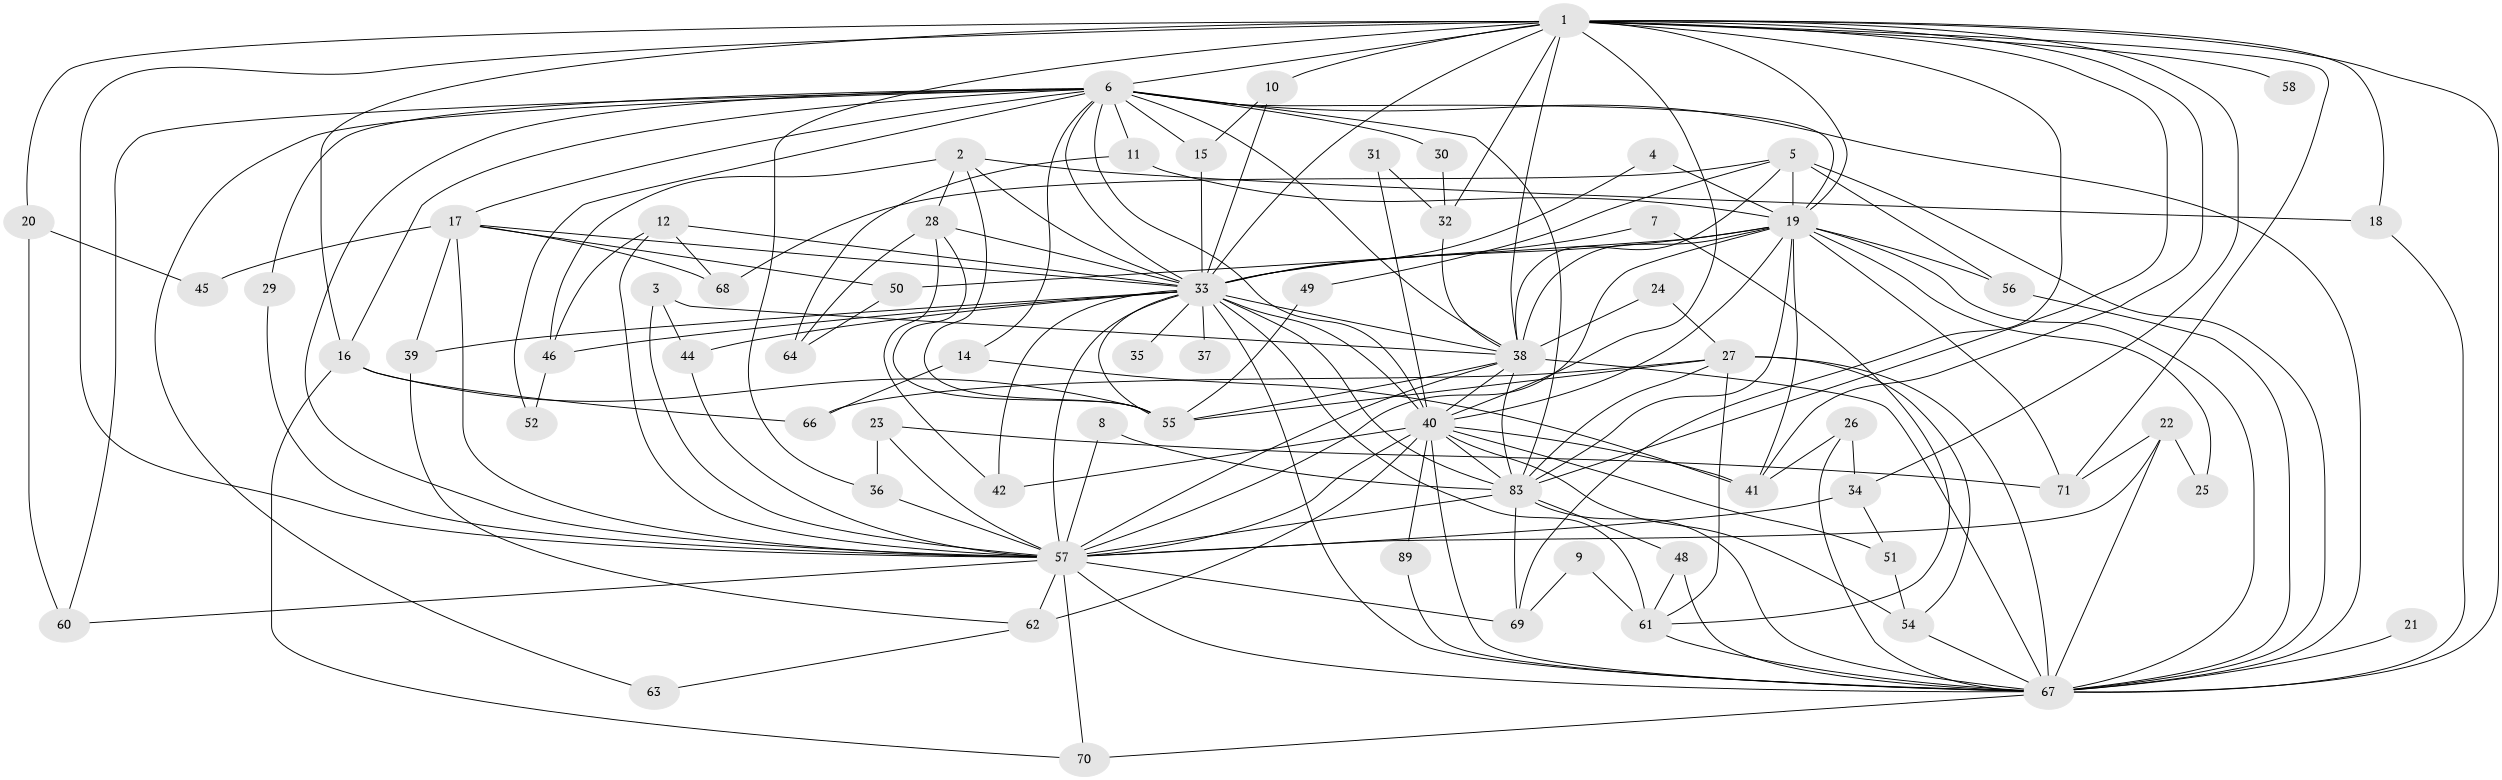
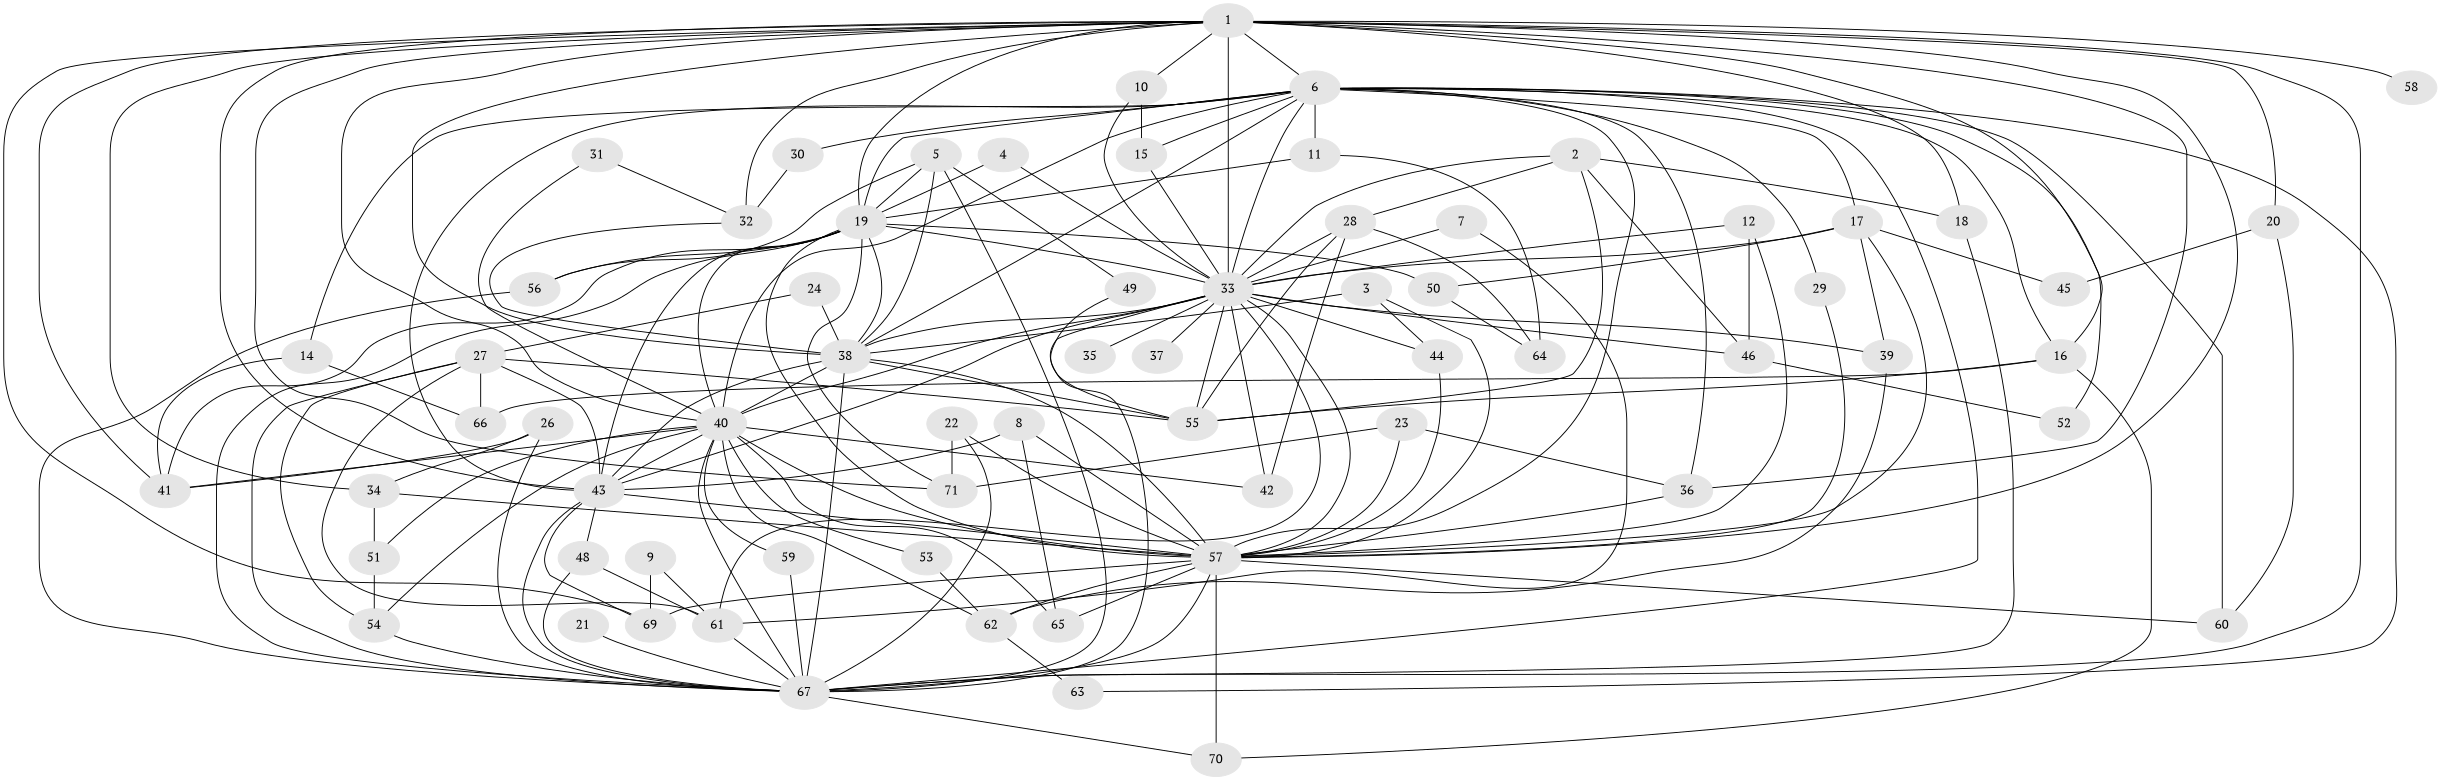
edge "6" -- "36": added
node "68": removed
node "83": label "83" -> "43"
node "25": removed
node "53": added
node "89": label "89" -> "59"
node "65": added
